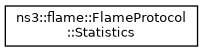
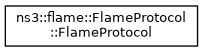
node "ns3::flame::FlameProtocol ::Statistics": label "ns3::flame::FlameProtocol ::Statistics" -> "ns3::flame::FlameProtocol ::FlameProtocol"
